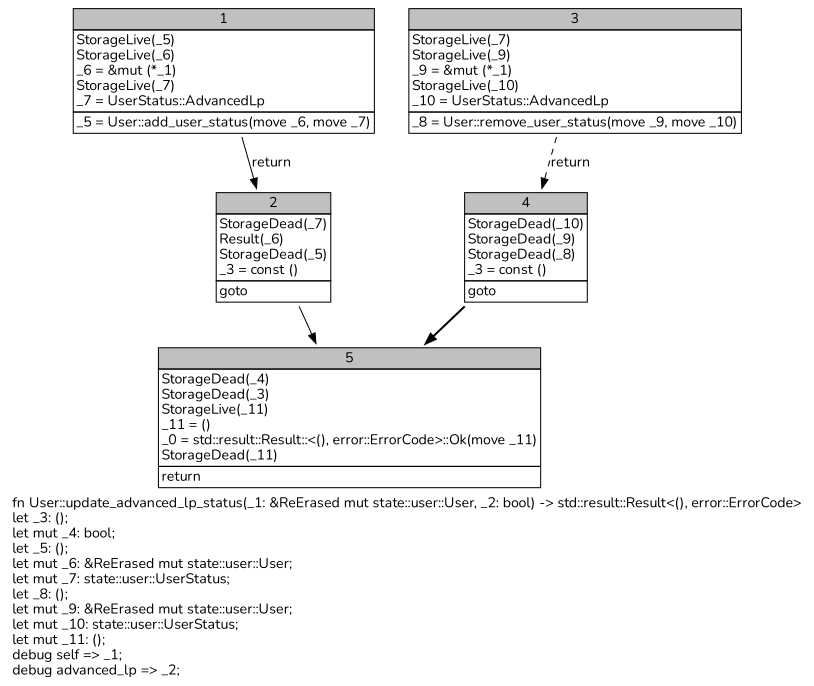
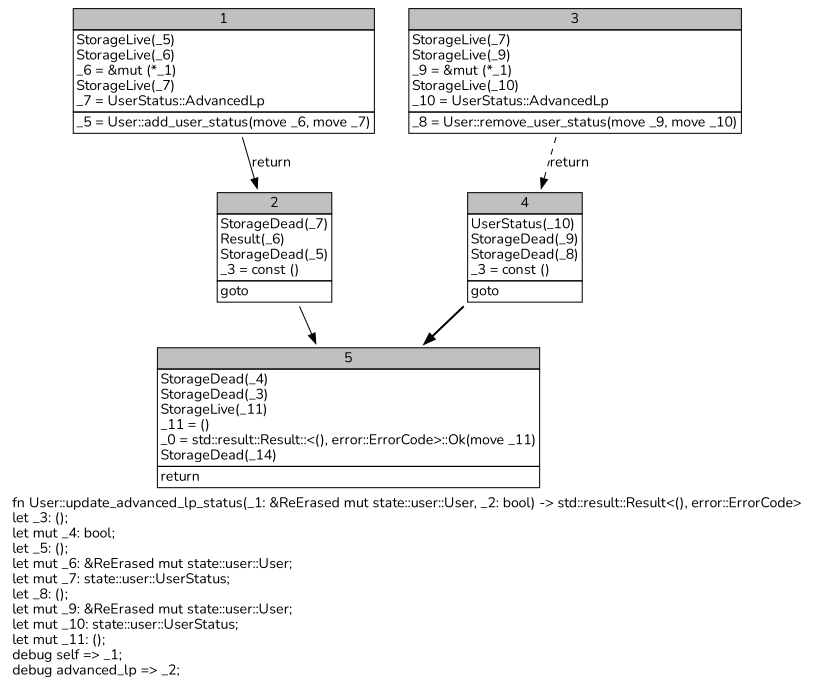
node "4": text "StorageDead(_10)" -> "UserStatus(_10)"
node "5": text "StorageDead(_11)" -> "StorageDead(_14)"
